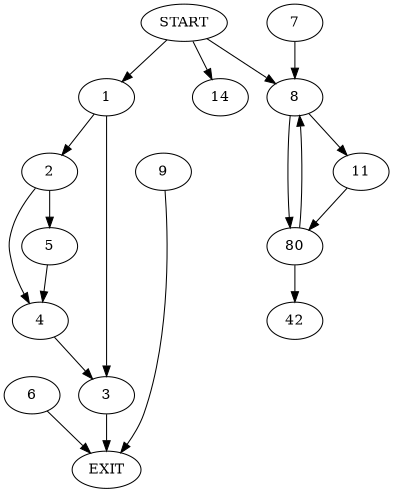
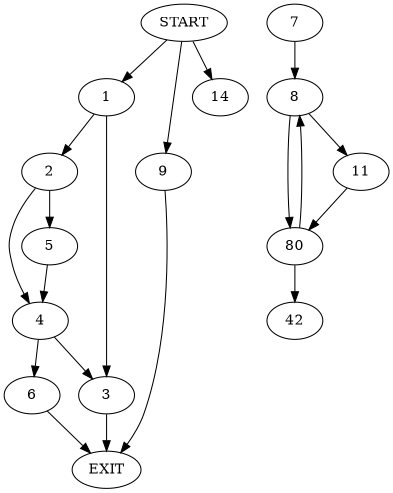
edge "START" -> "8": now "START" -> "9"
edge "4" -> "6": added
